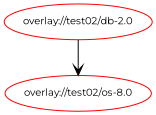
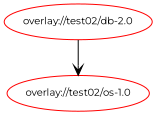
node "overlay://test02/os-8.0": label "overlay://test02/os-8.0" -> "overlay://test02/os-1.0"
